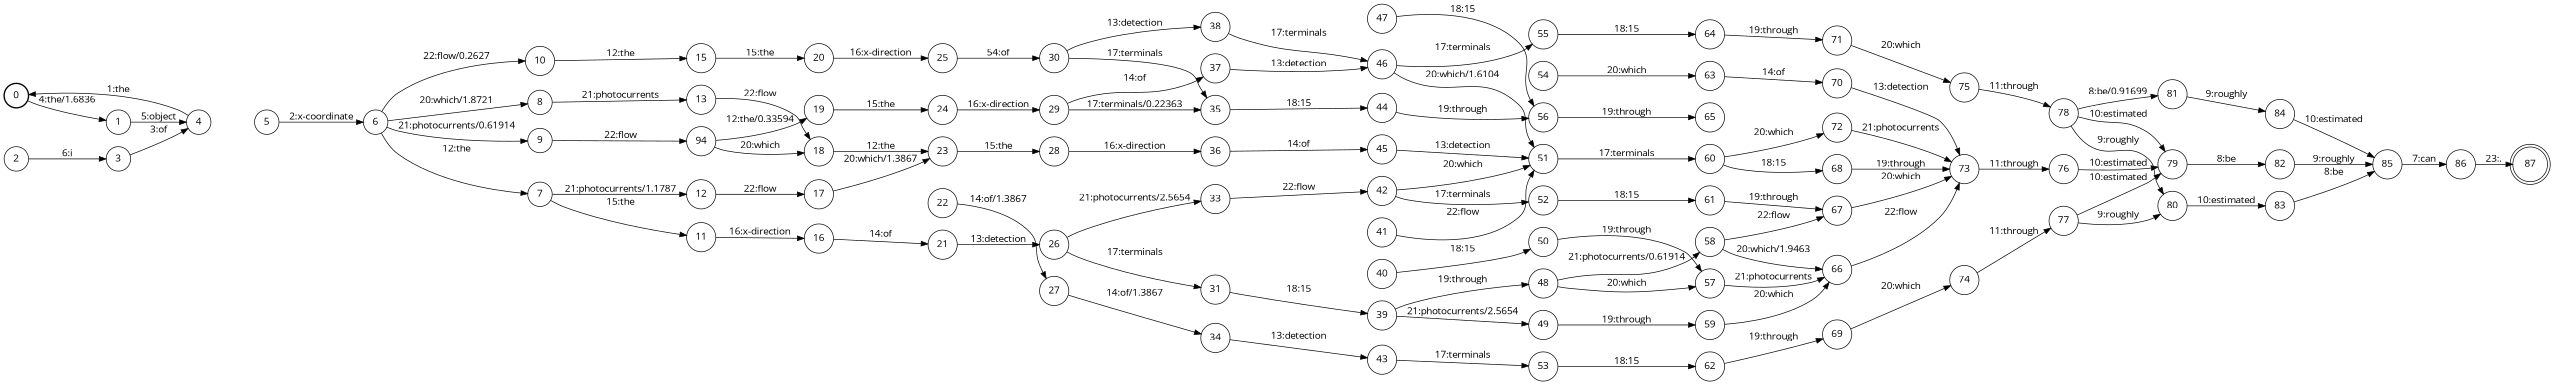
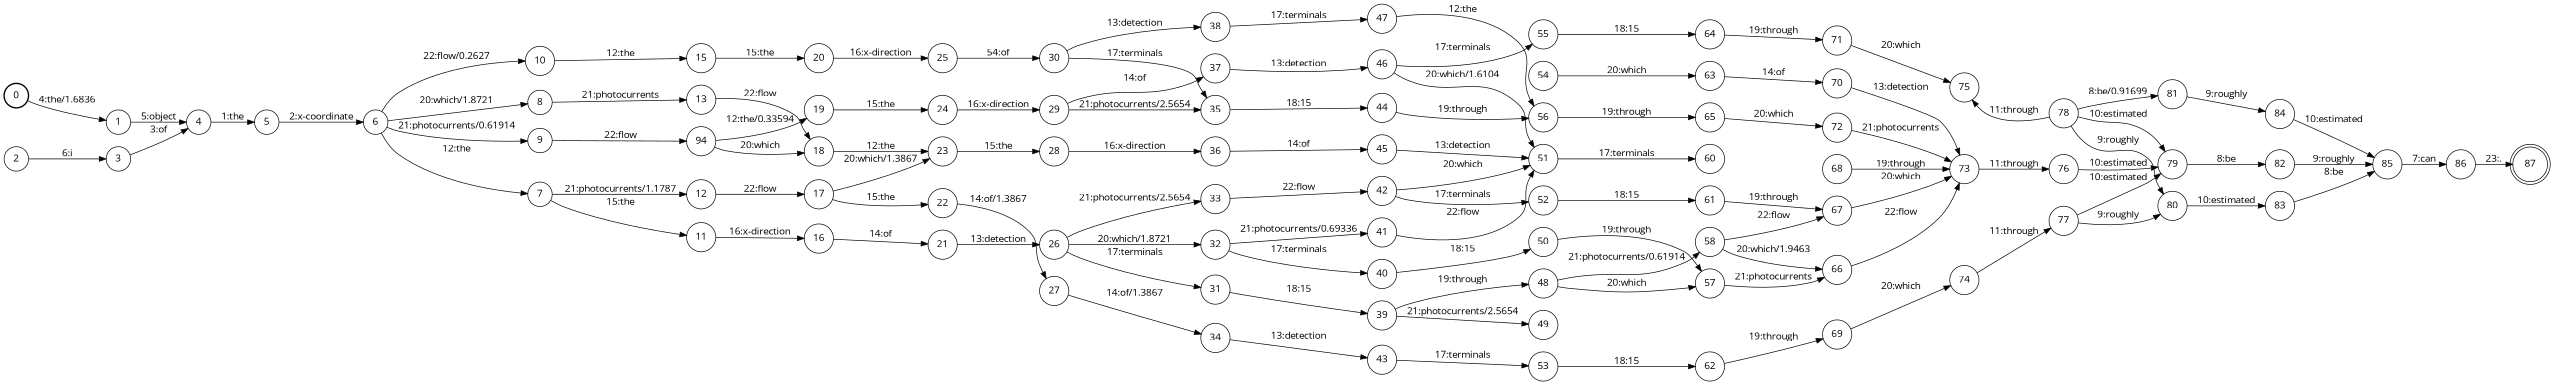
edge "47" -> "56": label "18:15" -> "12:the"
edge "38" -> "46": now "38" -> "47"
edge "75" -> "78": reversed
edge "4" -> "0": now "4" -> "5"
edge "29" -> "35": label "17:terminals/0.22363" -> "21:photocurrents/2.5654"
edge "60" -> "72": now "65" -> "72"
edge "60" -> "68": removed, label "18:15"
edge "17" -> "22": added, label "15:the"
node "32": added
node "59": removed
